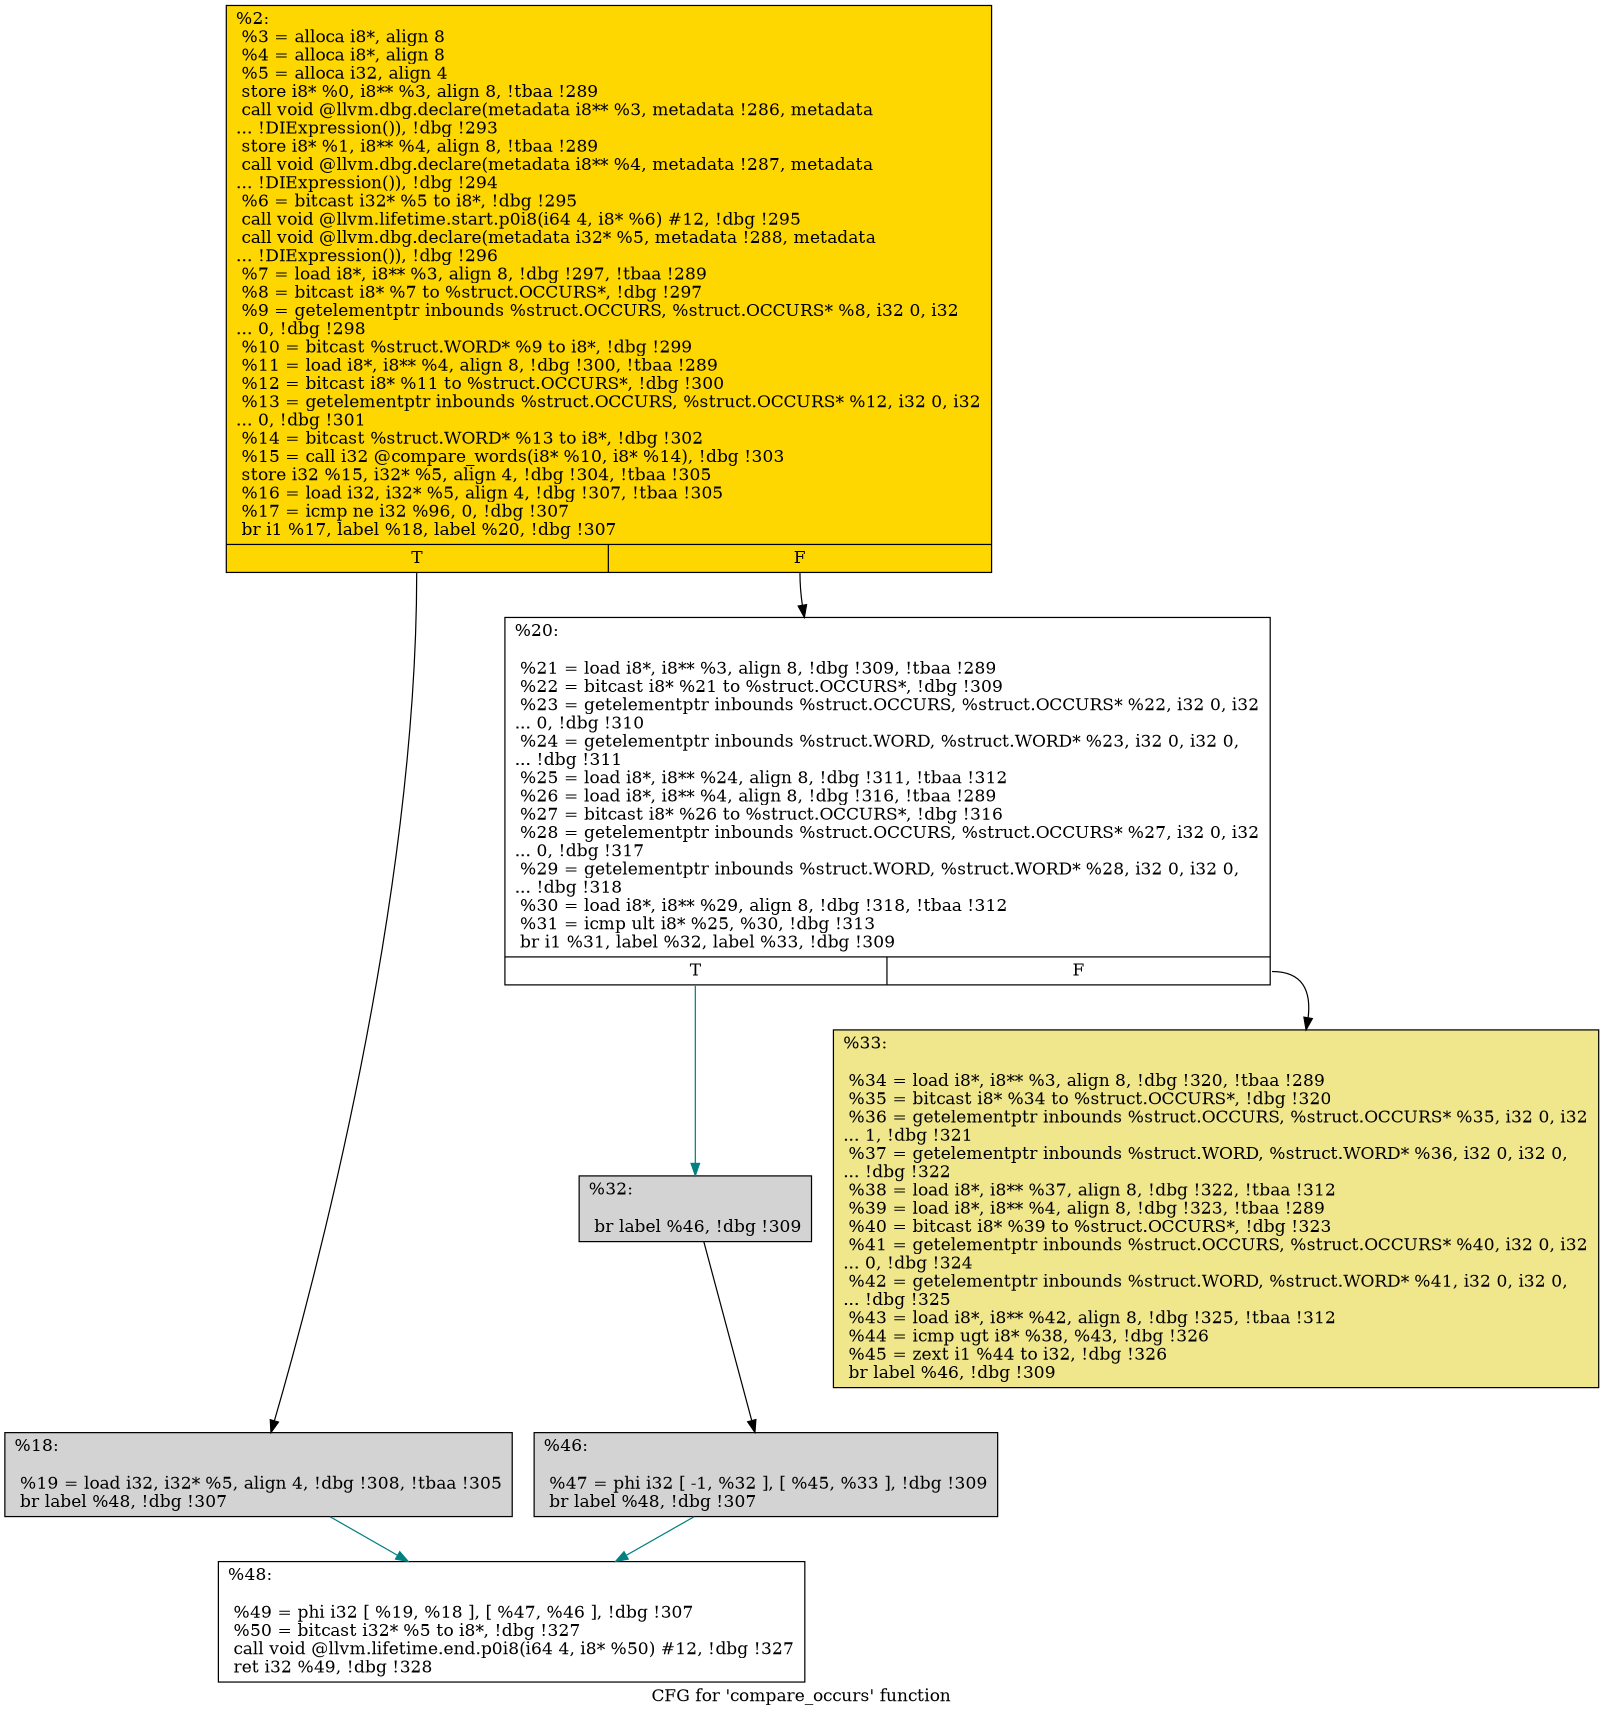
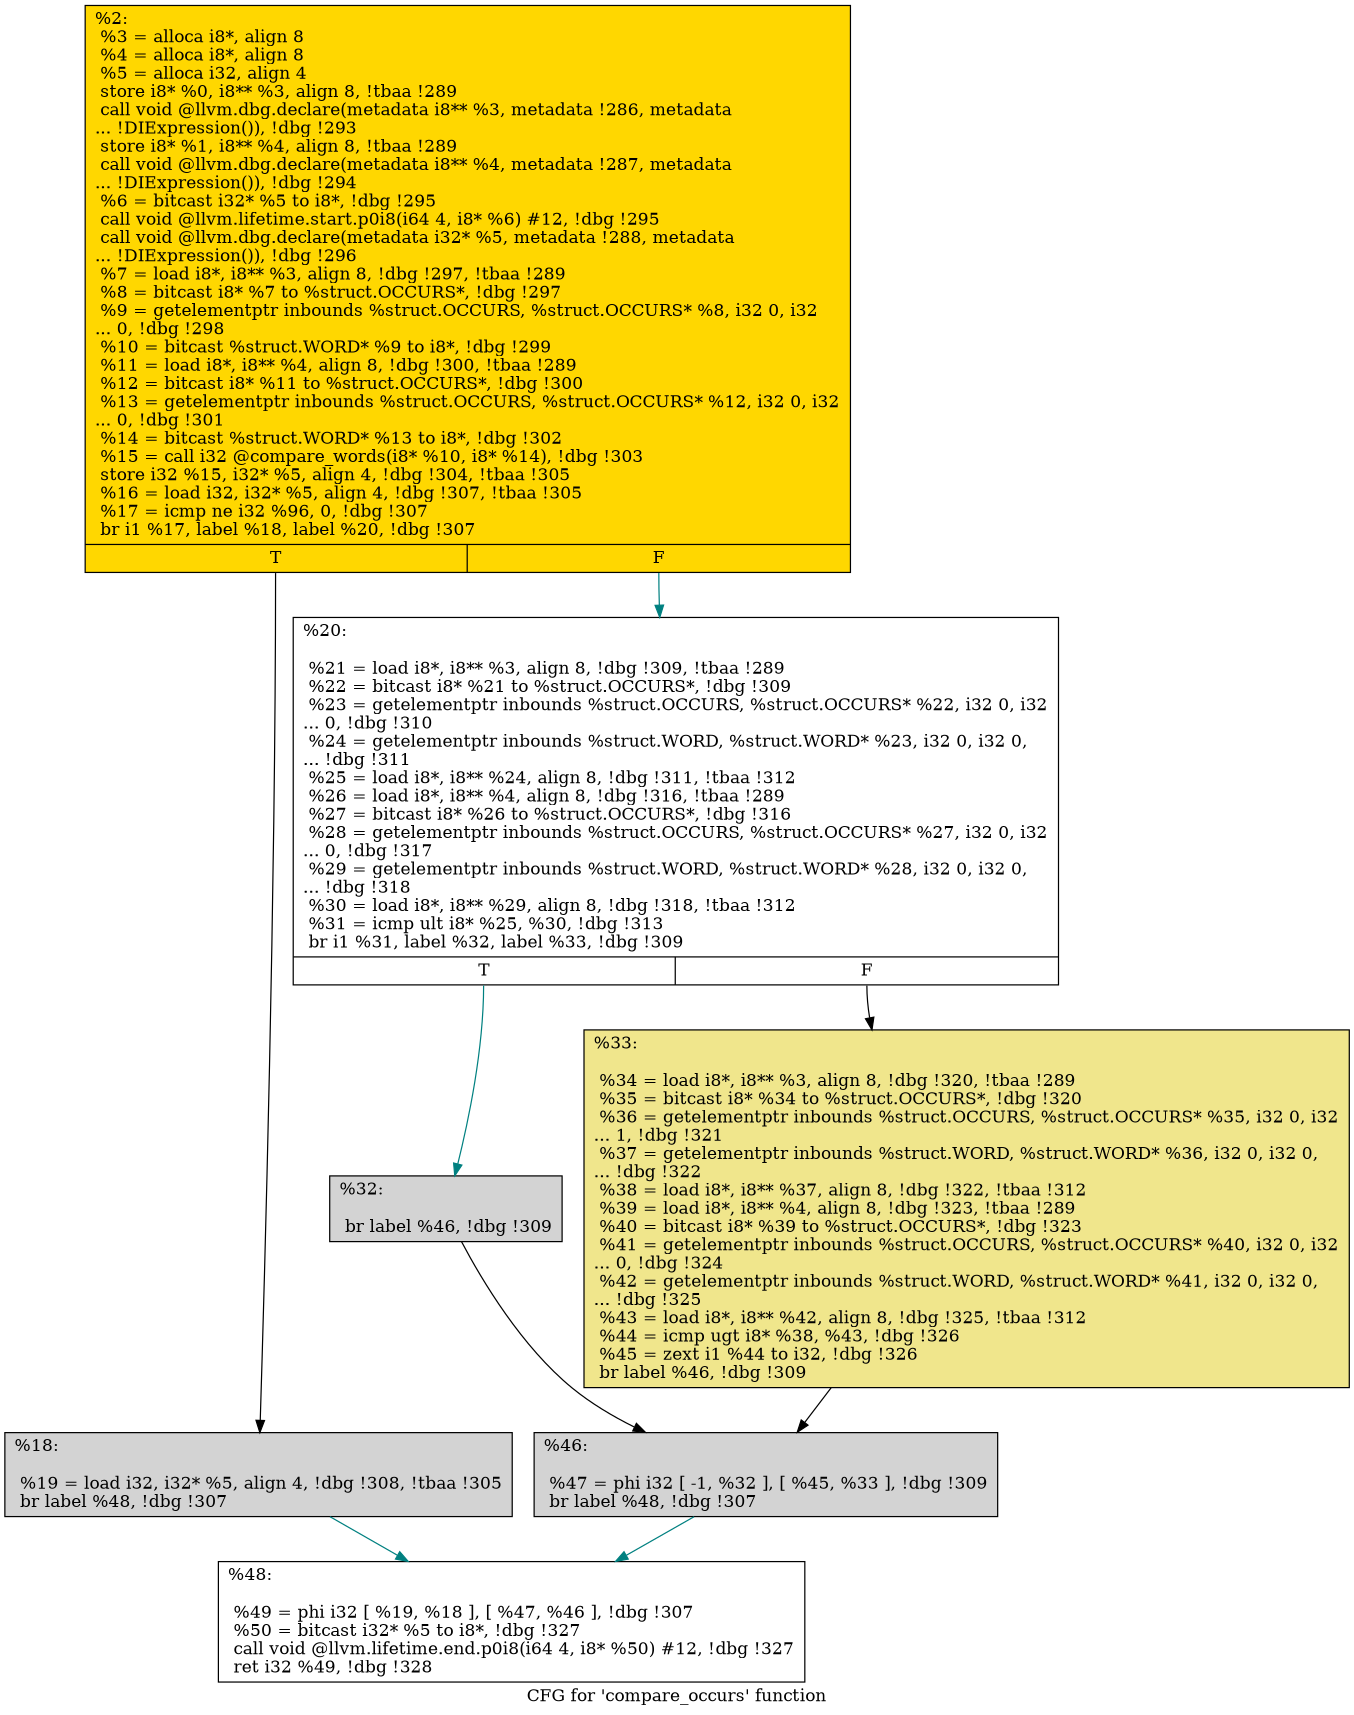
edge "%2:" -> "%20:": color black -> teal
edge "%33:" -> "%46:": added
